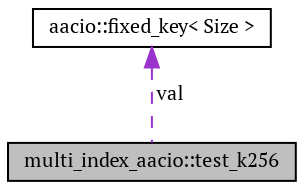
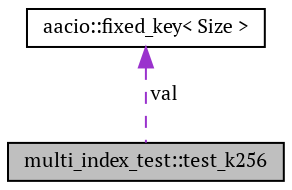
node "multi_index_aacio::test_k256": label "multi_index_aacio::test_k256" -> "multi_index_test::test_k256"
